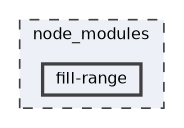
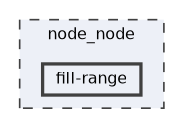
cluster "node_modules": label "node_modules" -> "node_node"
